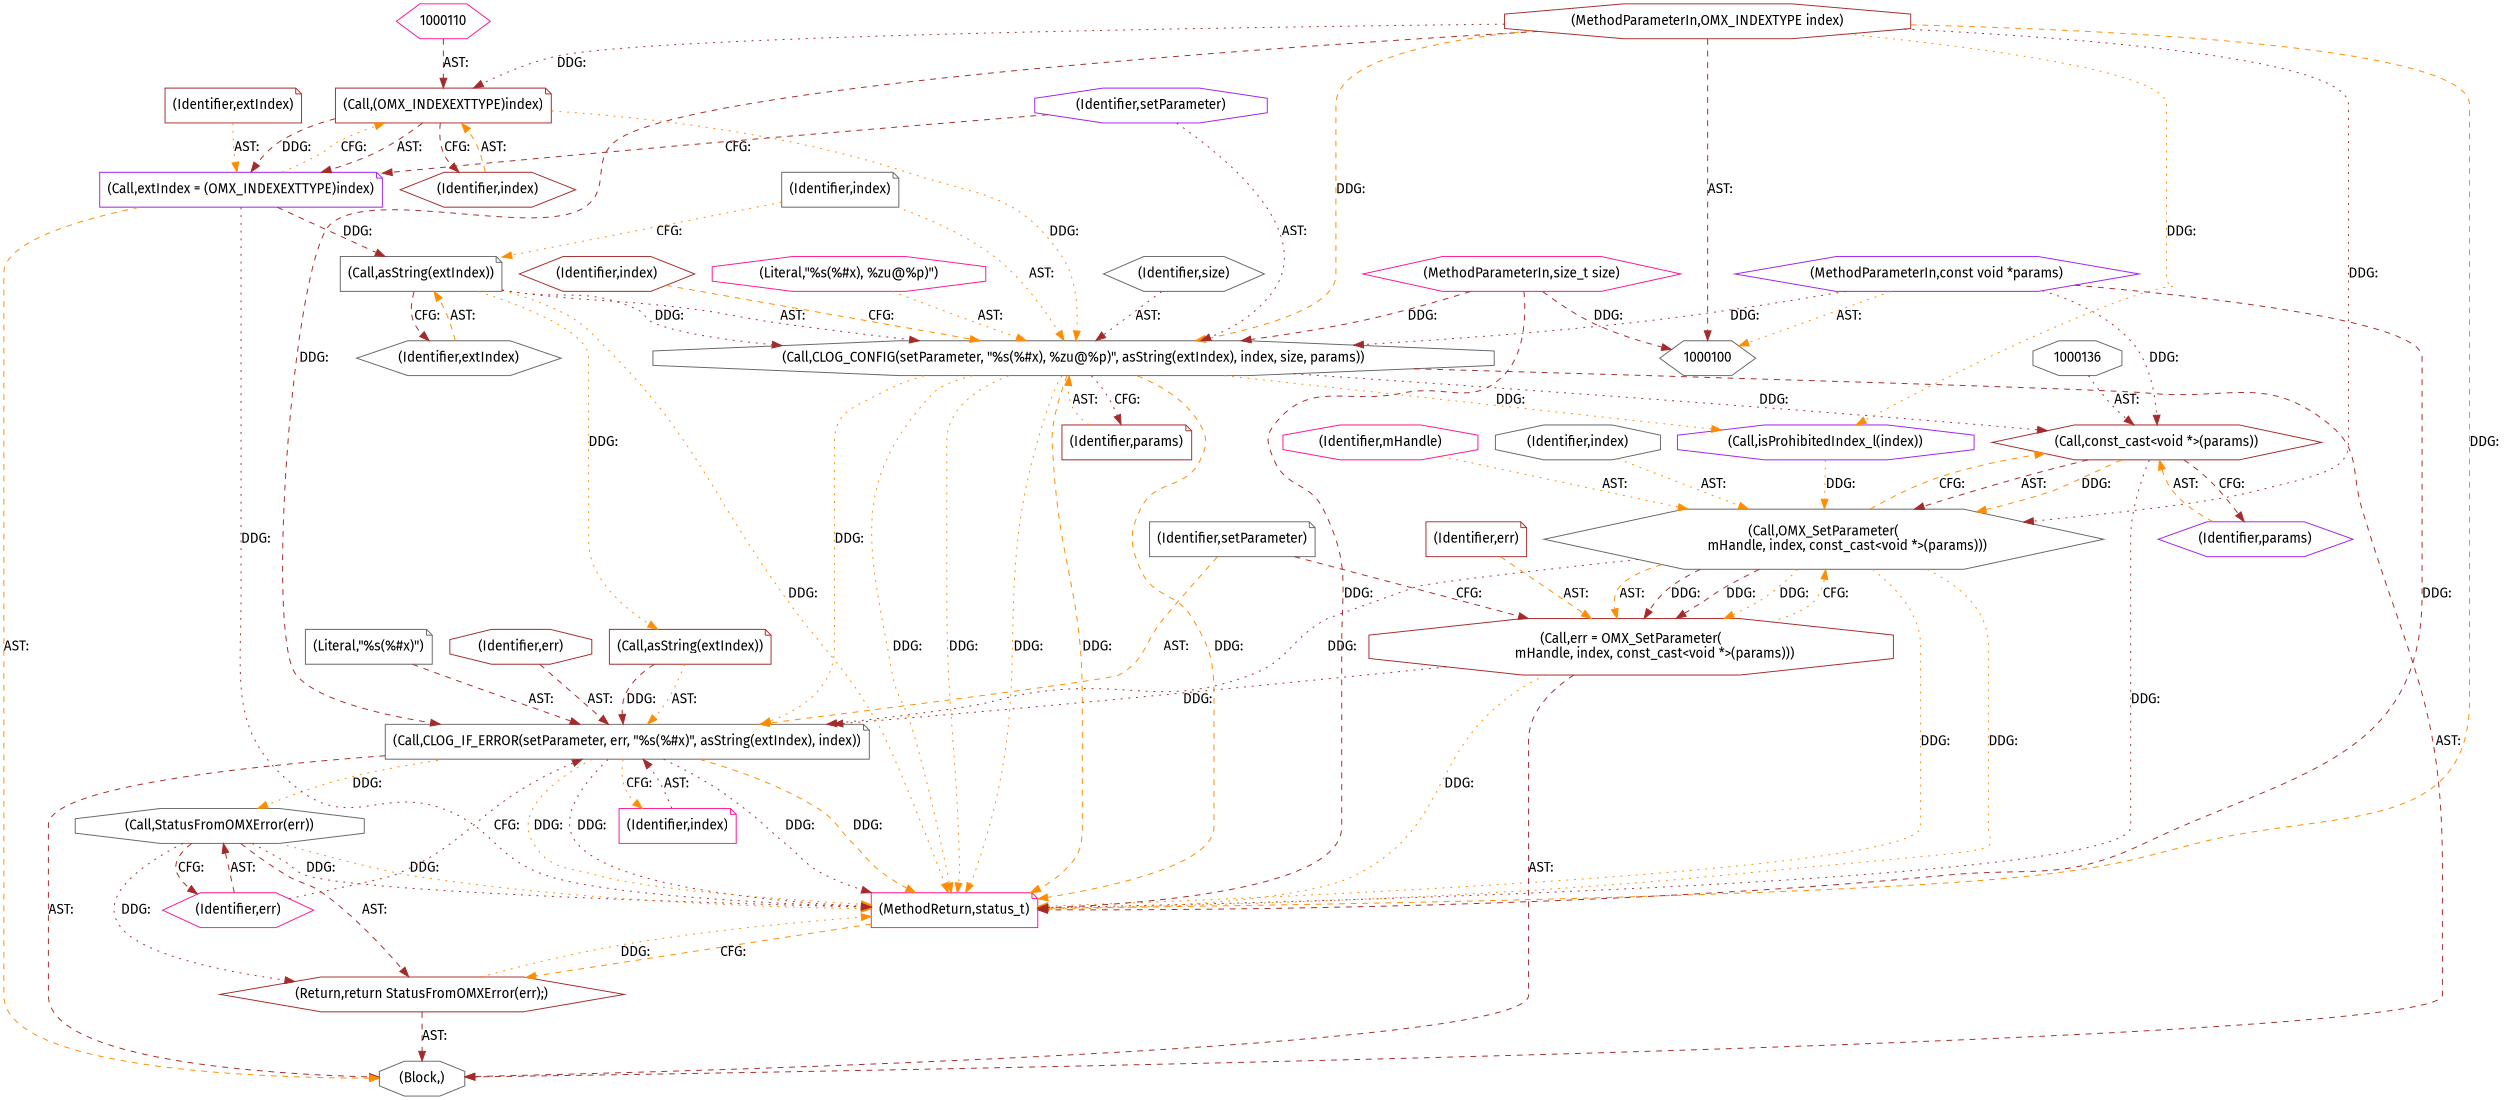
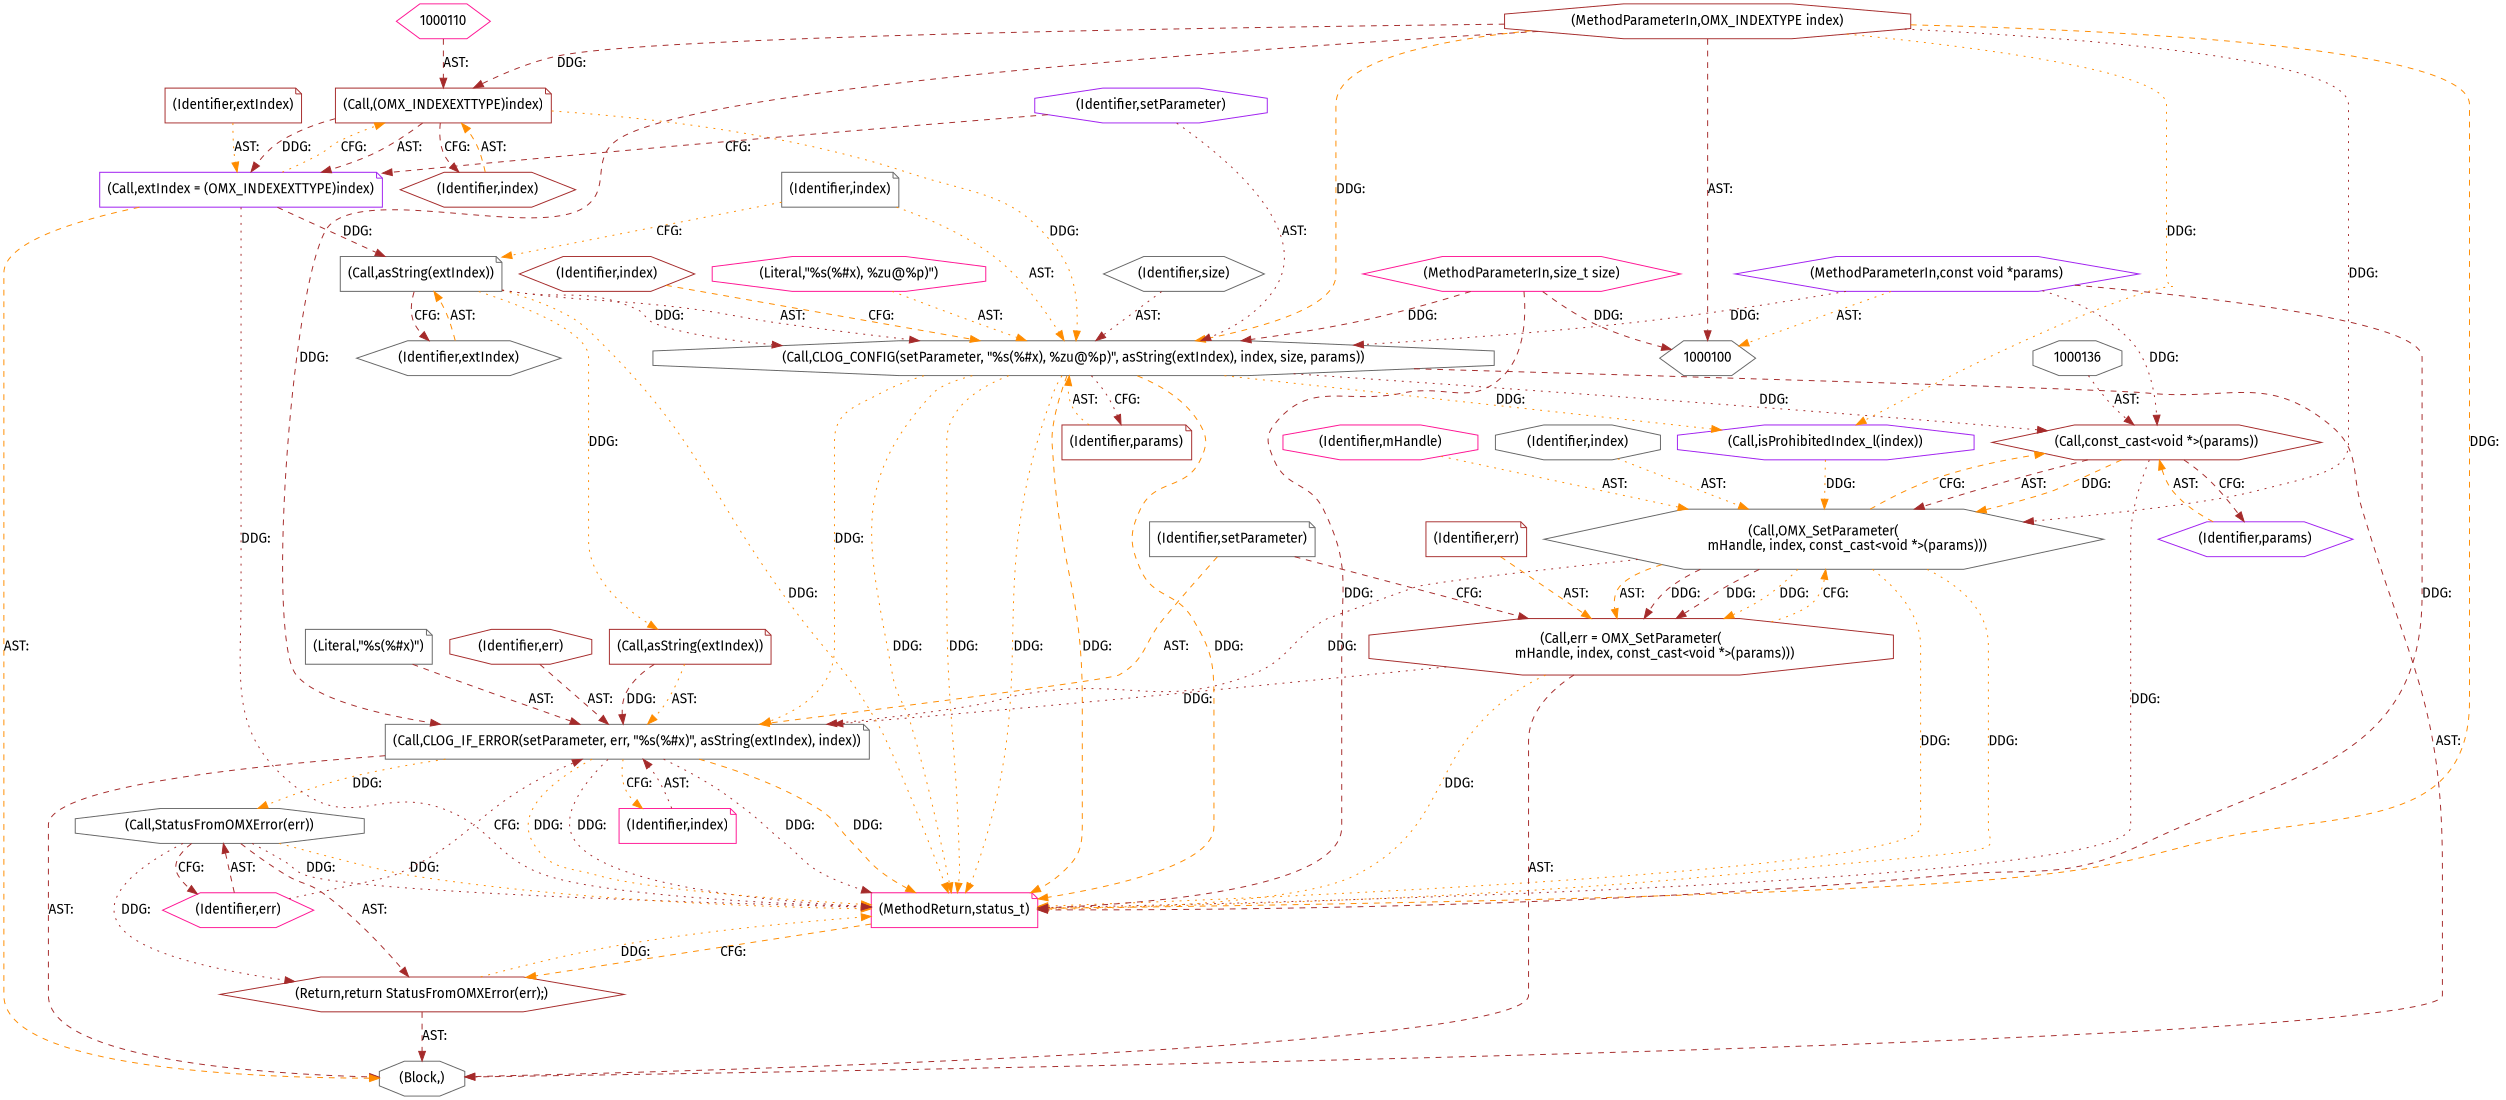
edge "(MethodParameterIn,OMX_INDEXTYPE index)" -> "(Call,(OMX_INDEXEXTTYPE)index)": style dotted -> dashed
